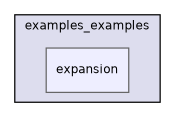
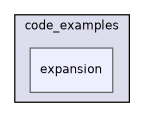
cluster "examples_examples": label "examples_examples" -> "code_examples"
